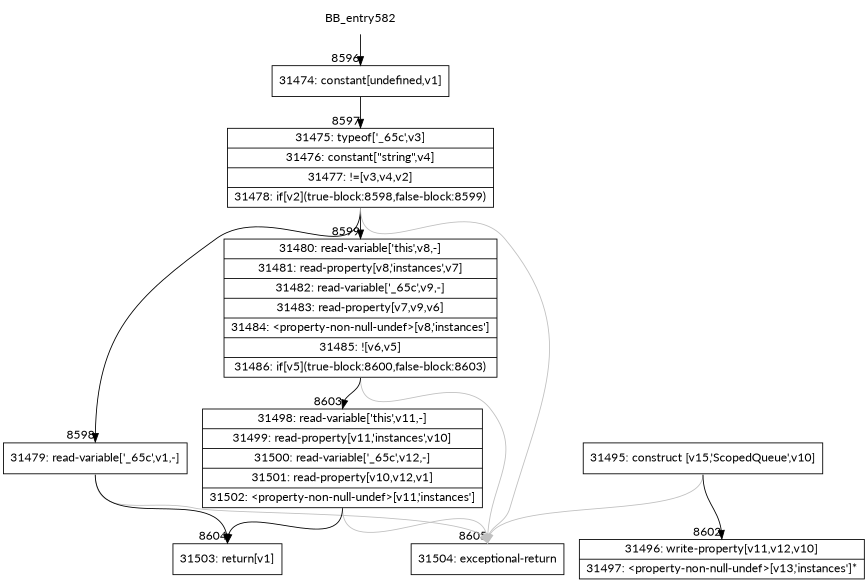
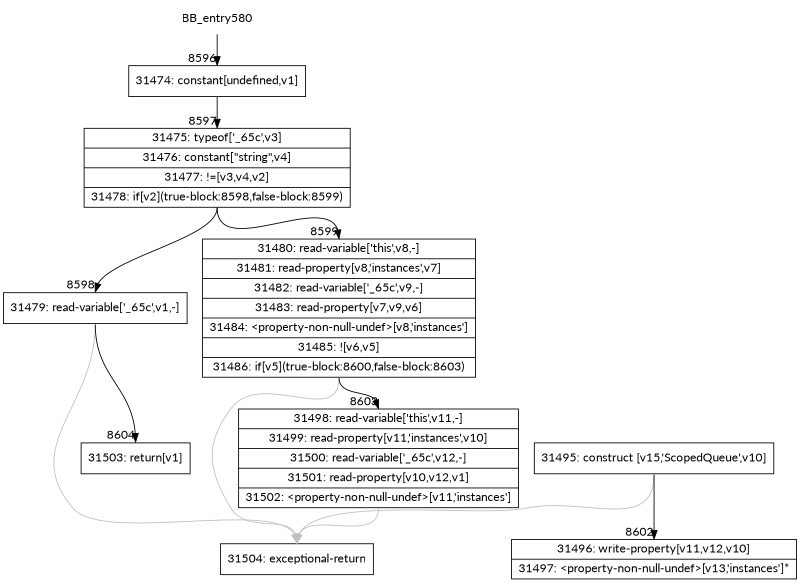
node "BB_entry582": label "BB_entry582" -> "BB_entry580"
edge "31475: typeof['_65c',v3]" -> "31504: exceptional-return": removed
edge "31498: read-variable['this',v11,-]" -> "31503: return[v1]": removed
